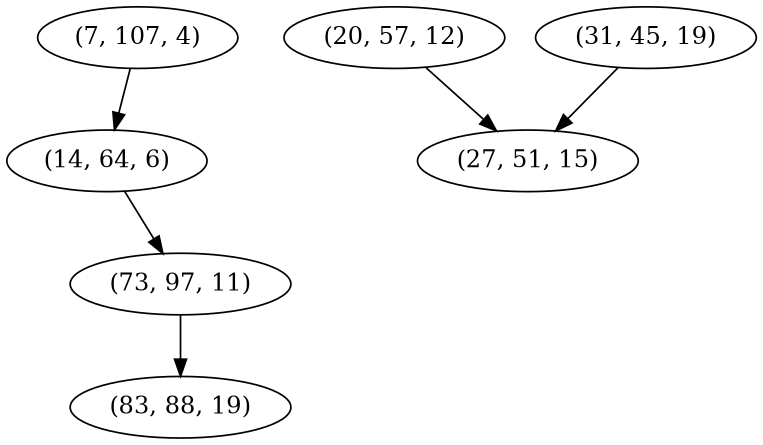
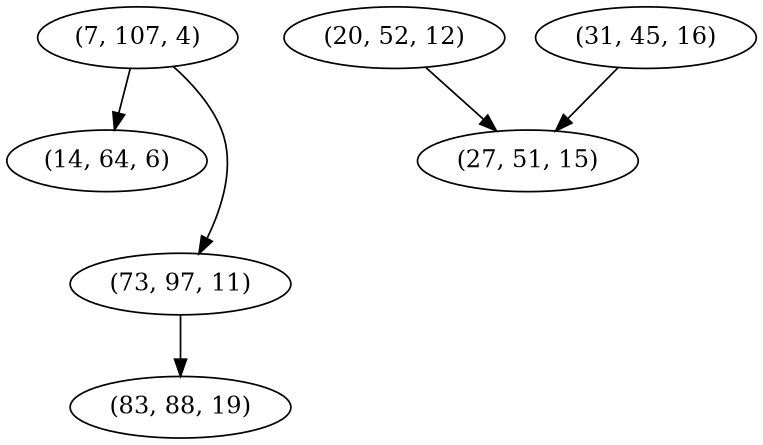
node "(20, 57, 12)": label "(20, 57, 12)" -> "(20, 52, 12)"
node "(31, 45, 19)": label "(31, 45, 19)" -> "(31, 45, 16)"
edge "(14, 64, 6)" -> "(73, 97, 11)": now "(7, 107, 4)" -> "(73, 97, 11)"
